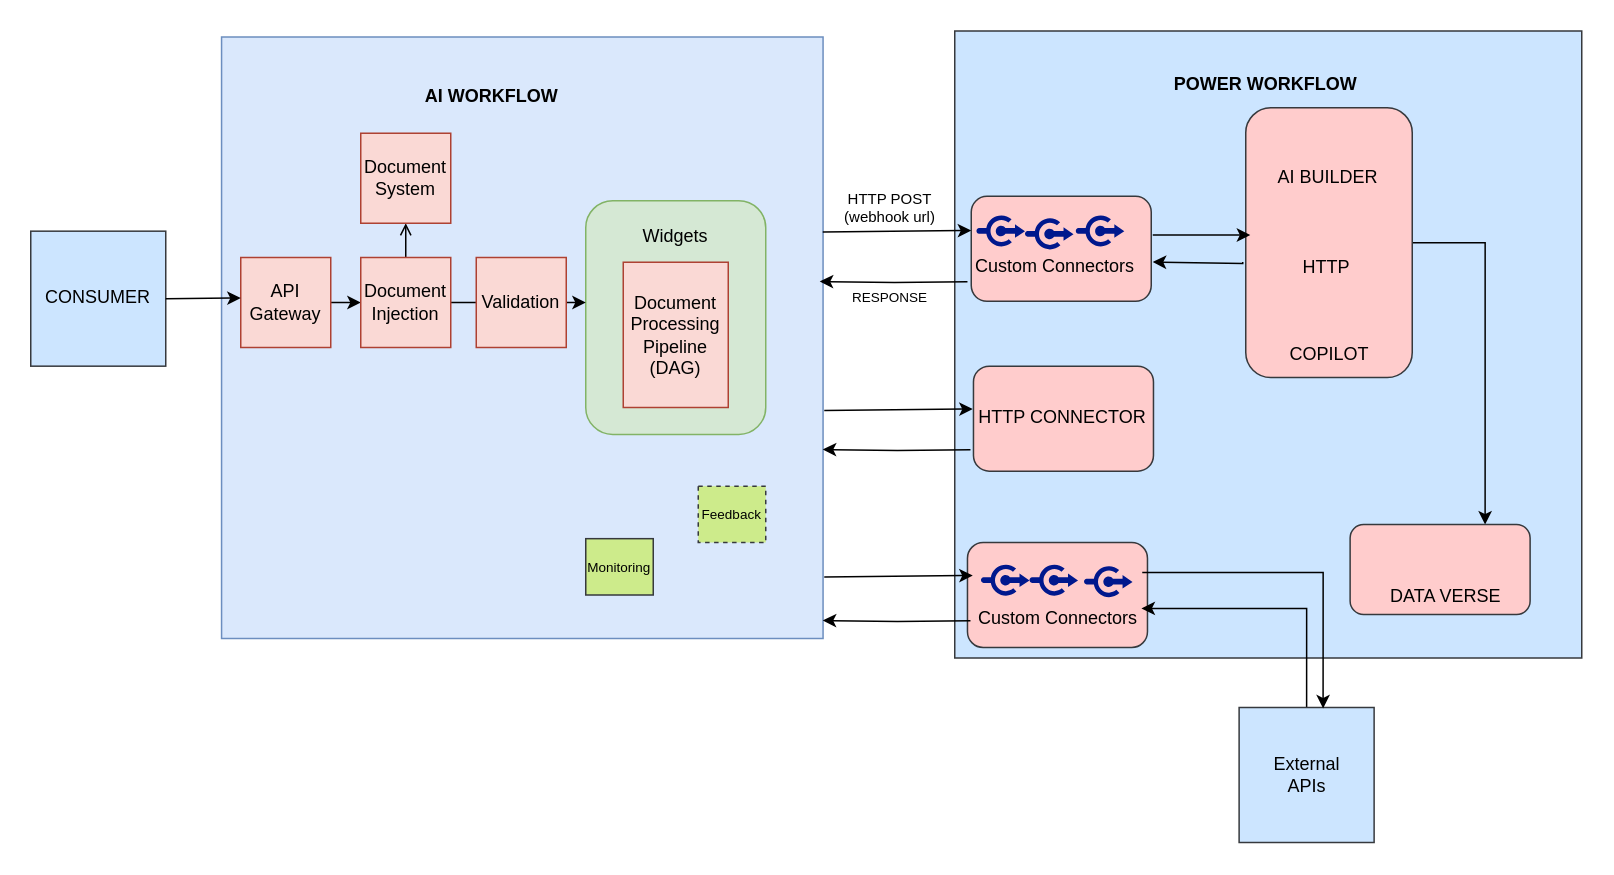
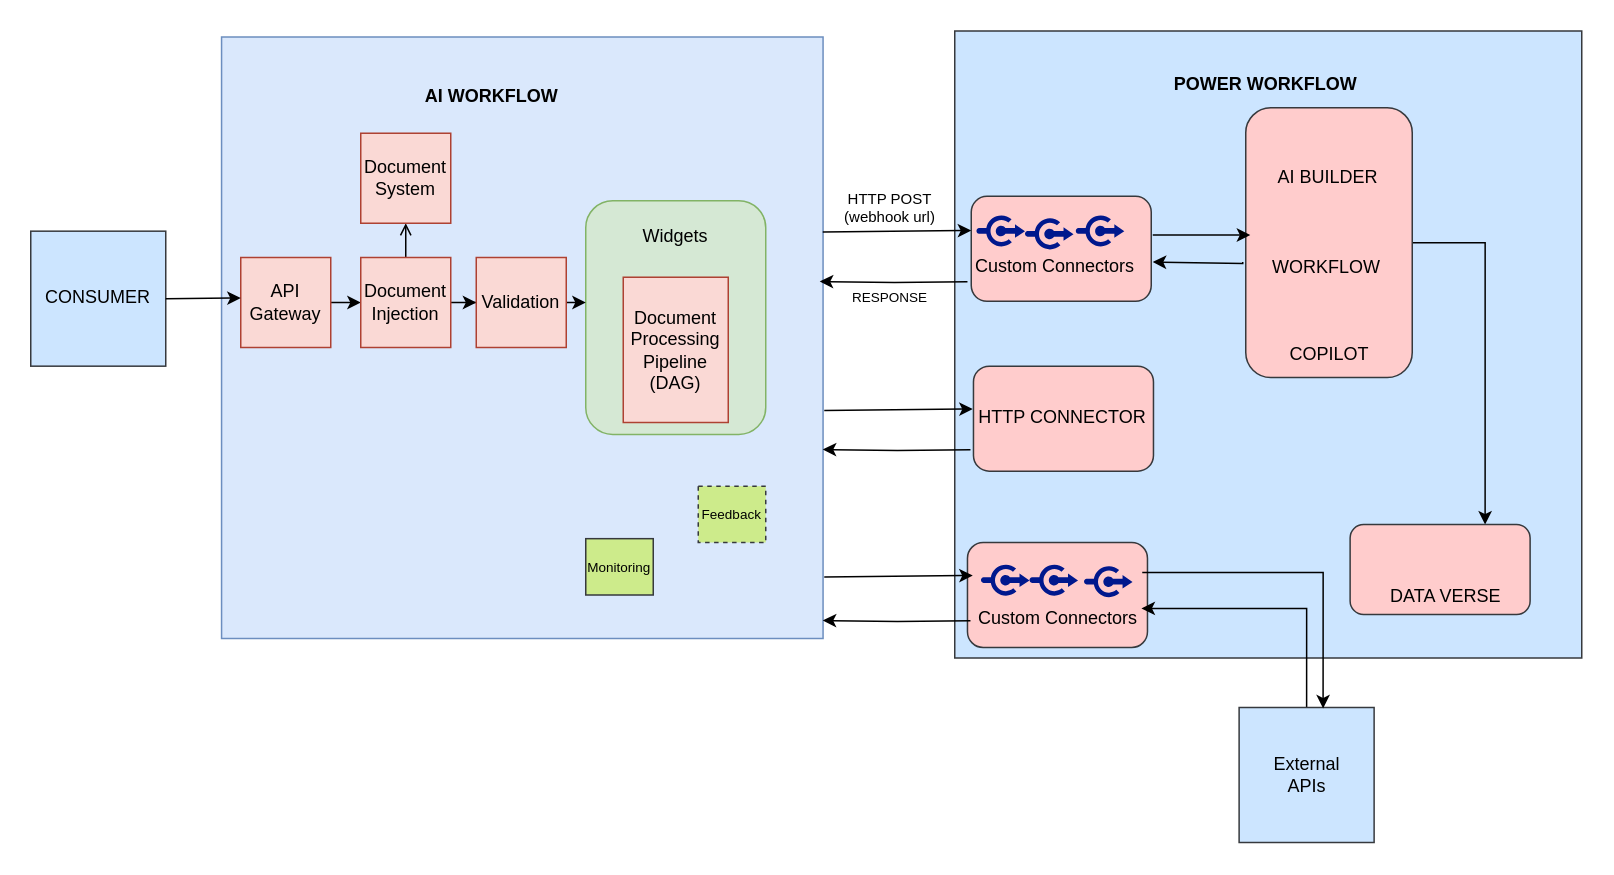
node "HTTP": label "HTTP" -> "WORKFLOW"
edge "Document Injection" -- "Validation": arrowhead none -> classic
node "Document Processing Pipeline (DAG)": moved (676, 335) -> (676, 350)
